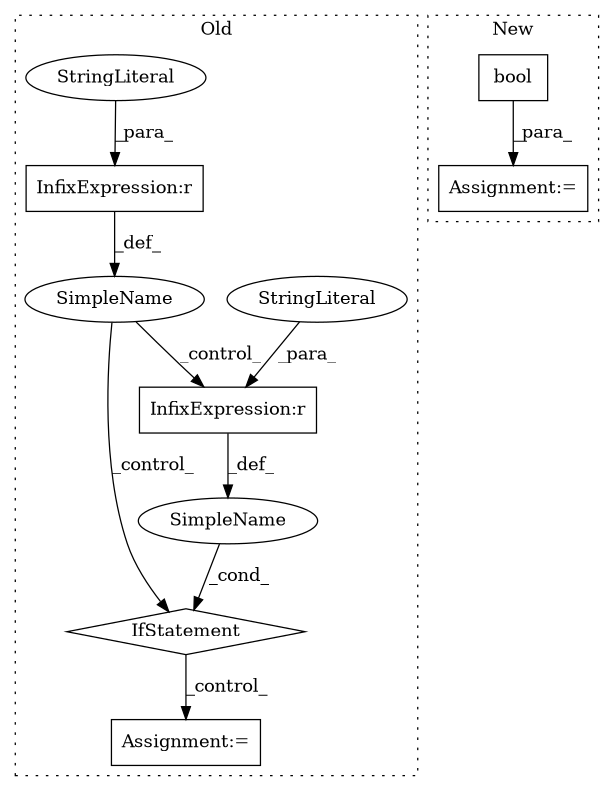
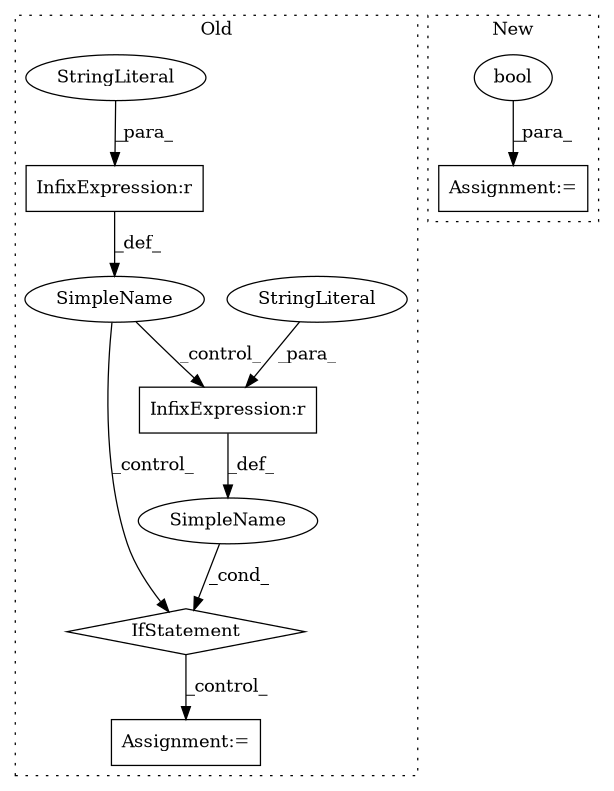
node "bool": shape box -> ellipse
